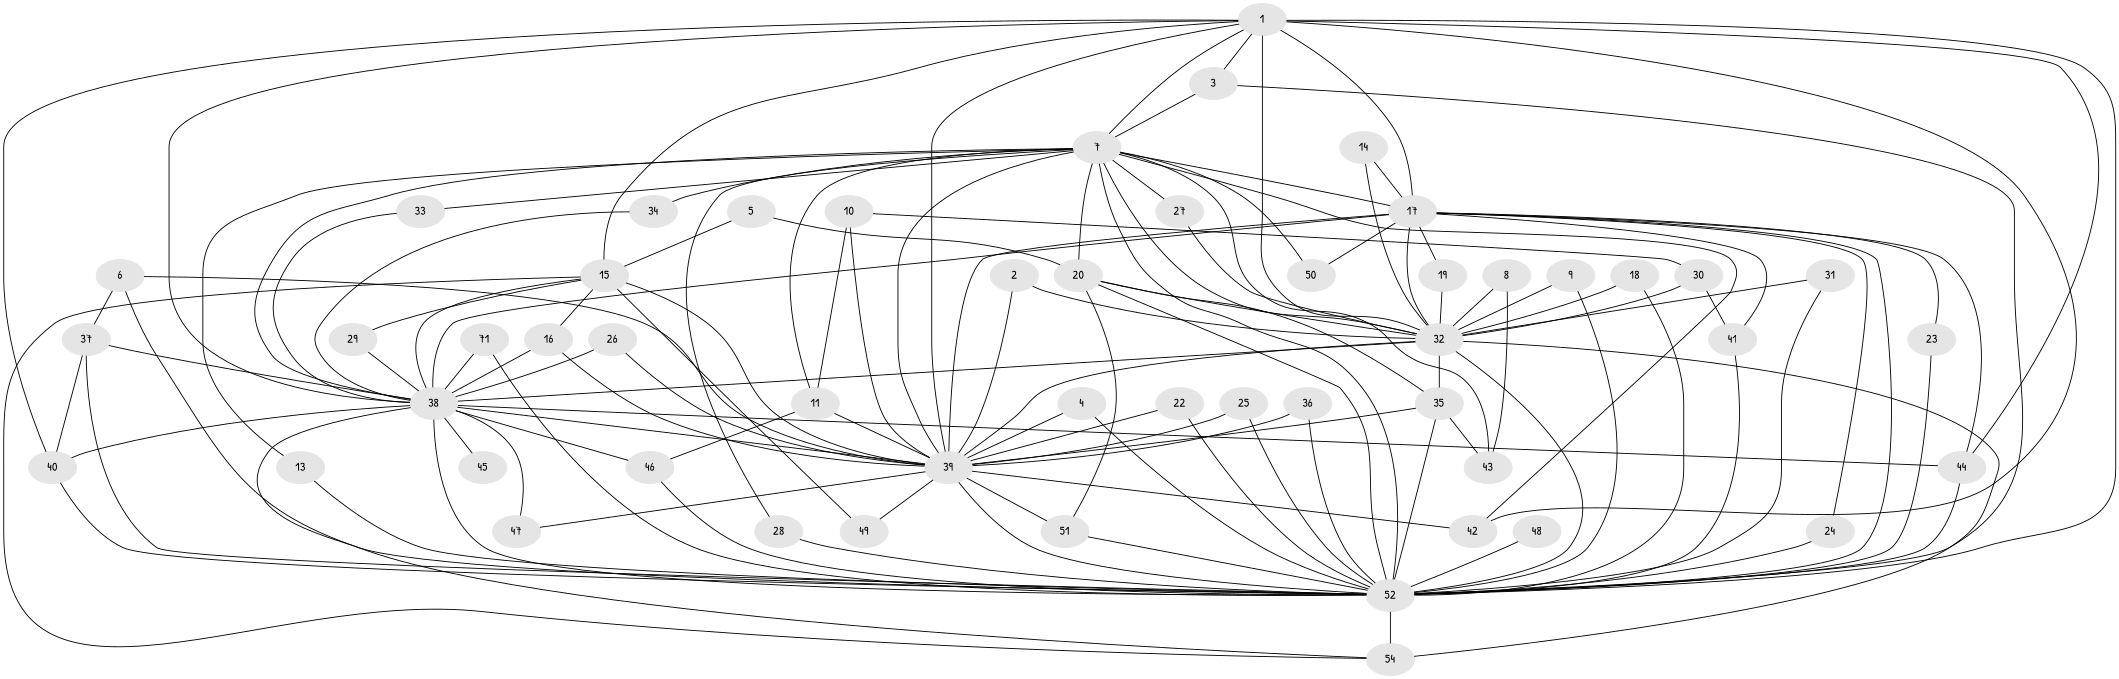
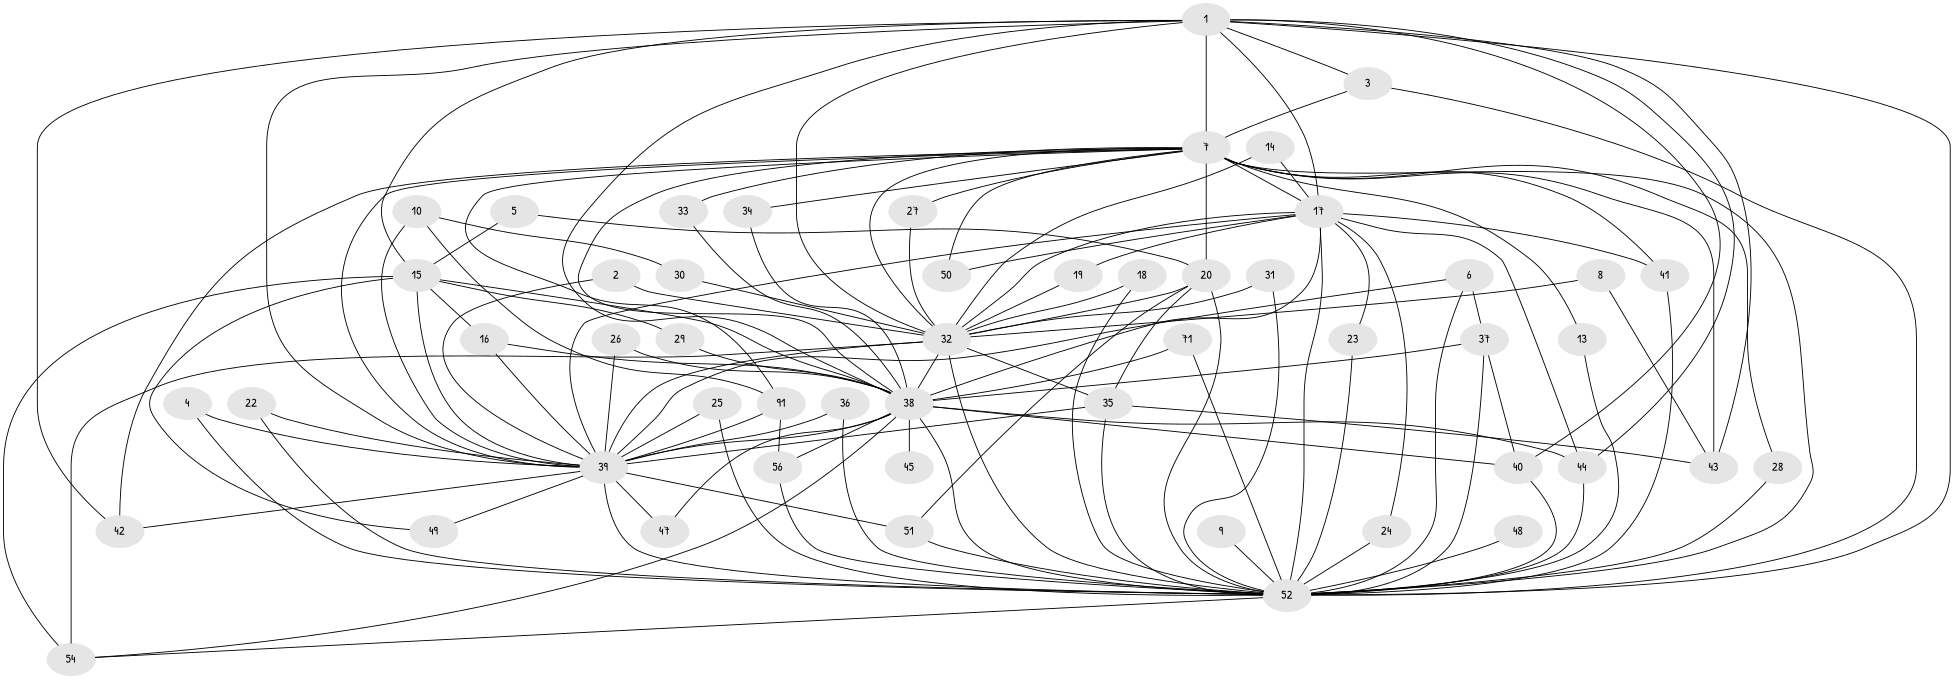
edge "1" -- "43": added
edge "9" -- "32": removed
edge "30" -- "41": now "7" -- "41"
node "11": label "11" -> "91"
node "46": label "46" -> "56"
